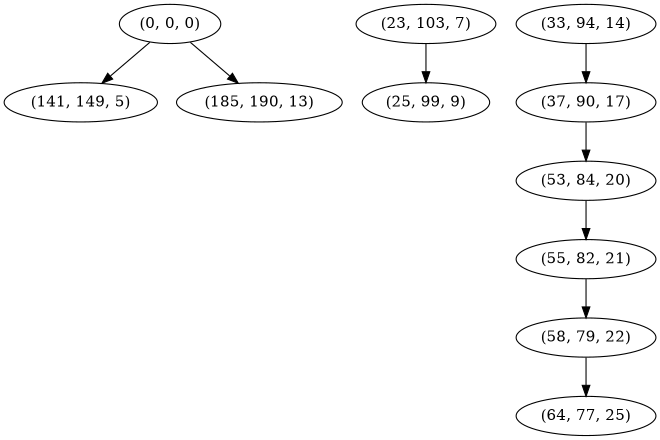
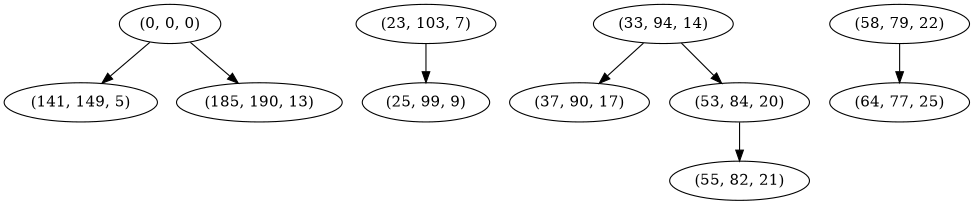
edge "(37, 90, 17)" -> "(53, 84, 20)": now "(33, 94, 14)" -> "(53, 84, 20)"
edge "(55, 82, 21)" -> "(58, 79, 22)": removed
